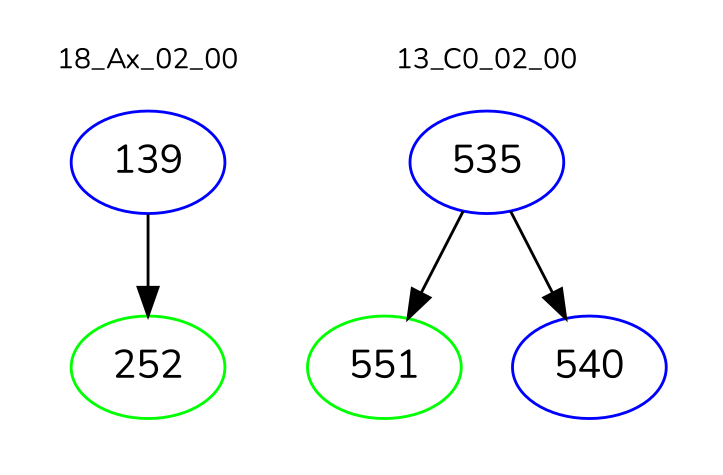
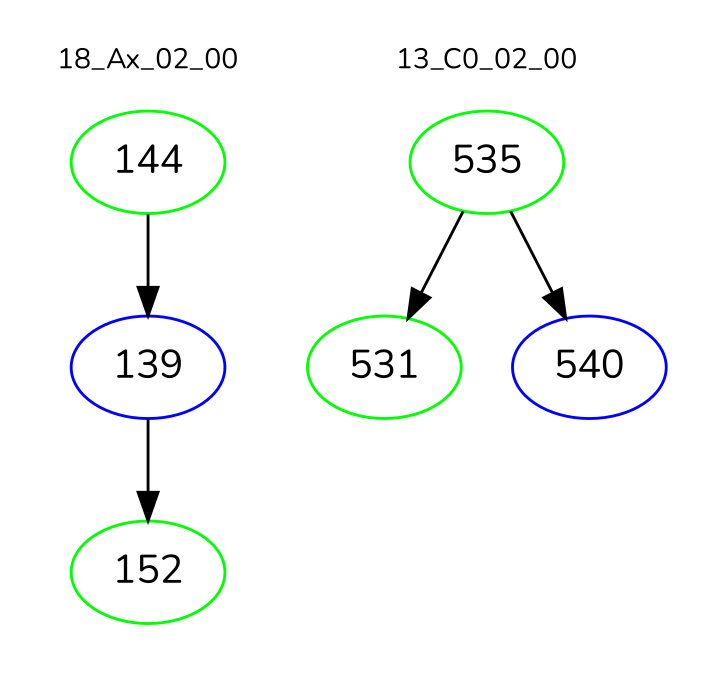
node "144": added
node "535": color blue -> green
node "252": label "252" -> "152"
node "551": label "551" -> "531"
